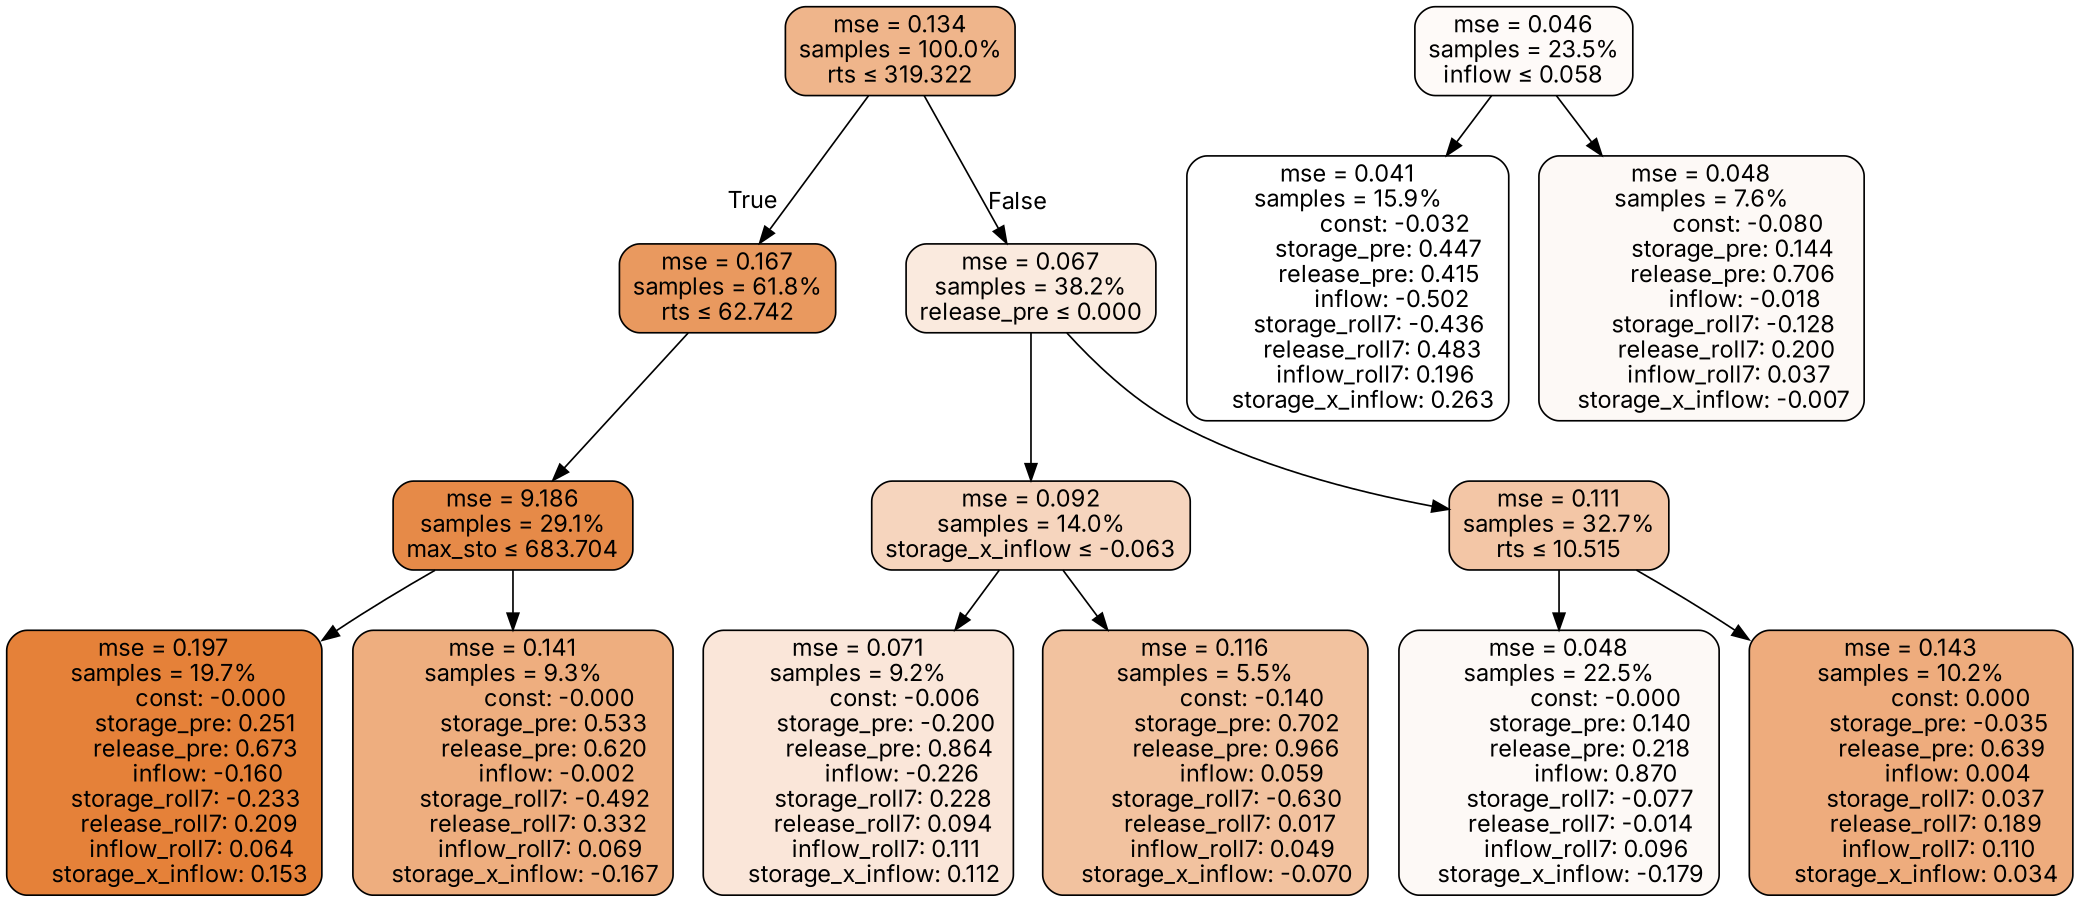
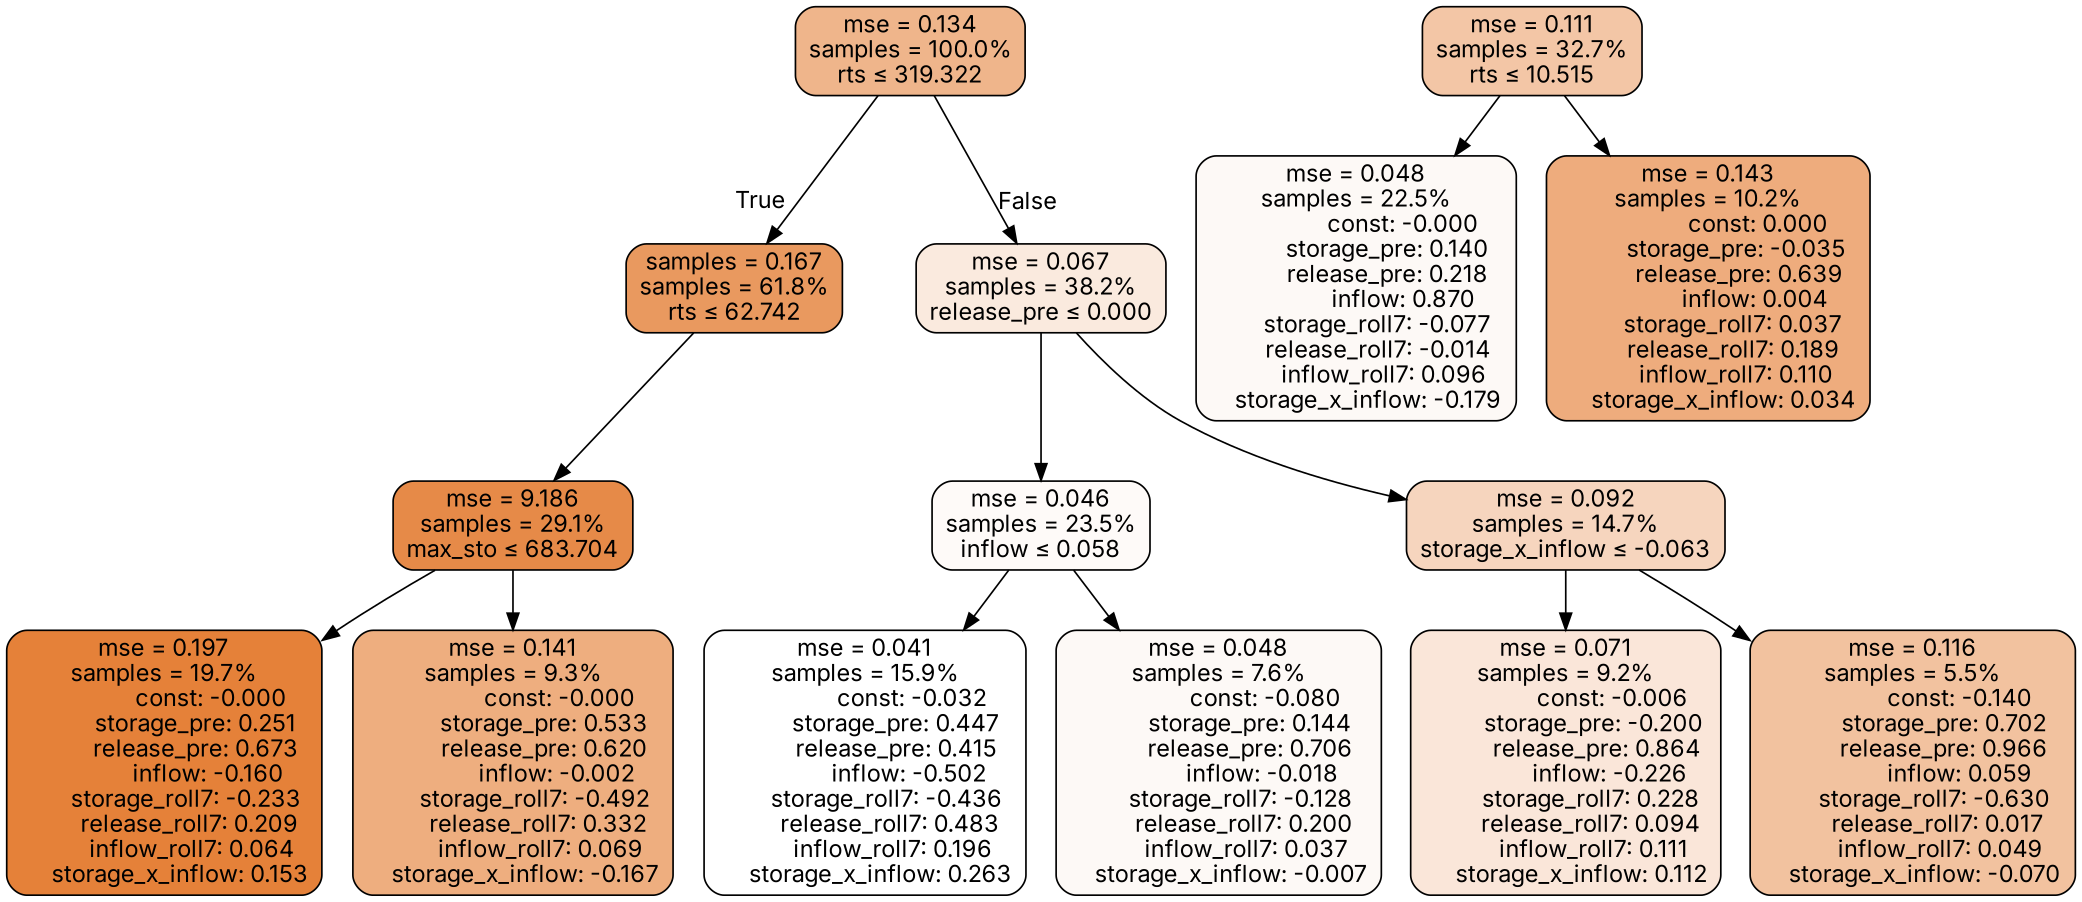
node "mse = 0.167 samples = 61.8% rts ≤ 62.742": label "mse = 0.167 samples = 61.8% rts ≤ 62.742" -> "samples = 0.167 samples = 61.8% rts ≤ 62.742"
edge "mse = 0.067 samples = 38.2% release_pre ≤ 0.000" -> "mse = 0.111 samples = 32.7% rts ≤ 10.515": now "mse = 0.067 samples = 38.2% release_pre ≤ 0.000" -> "mse = 0.046 samples = 23.5% inflow ≤ 0.058"
node "mse = 0.092 samples = 14.0% storage_x_inflow ≤ -0.063": label "mse = 0.092 samples = 14.0% storage_x_inflow ≤ -0.063" -> "mse = 0.092 samples = 14.7% storage_x_inflow ≤ -0.063"
